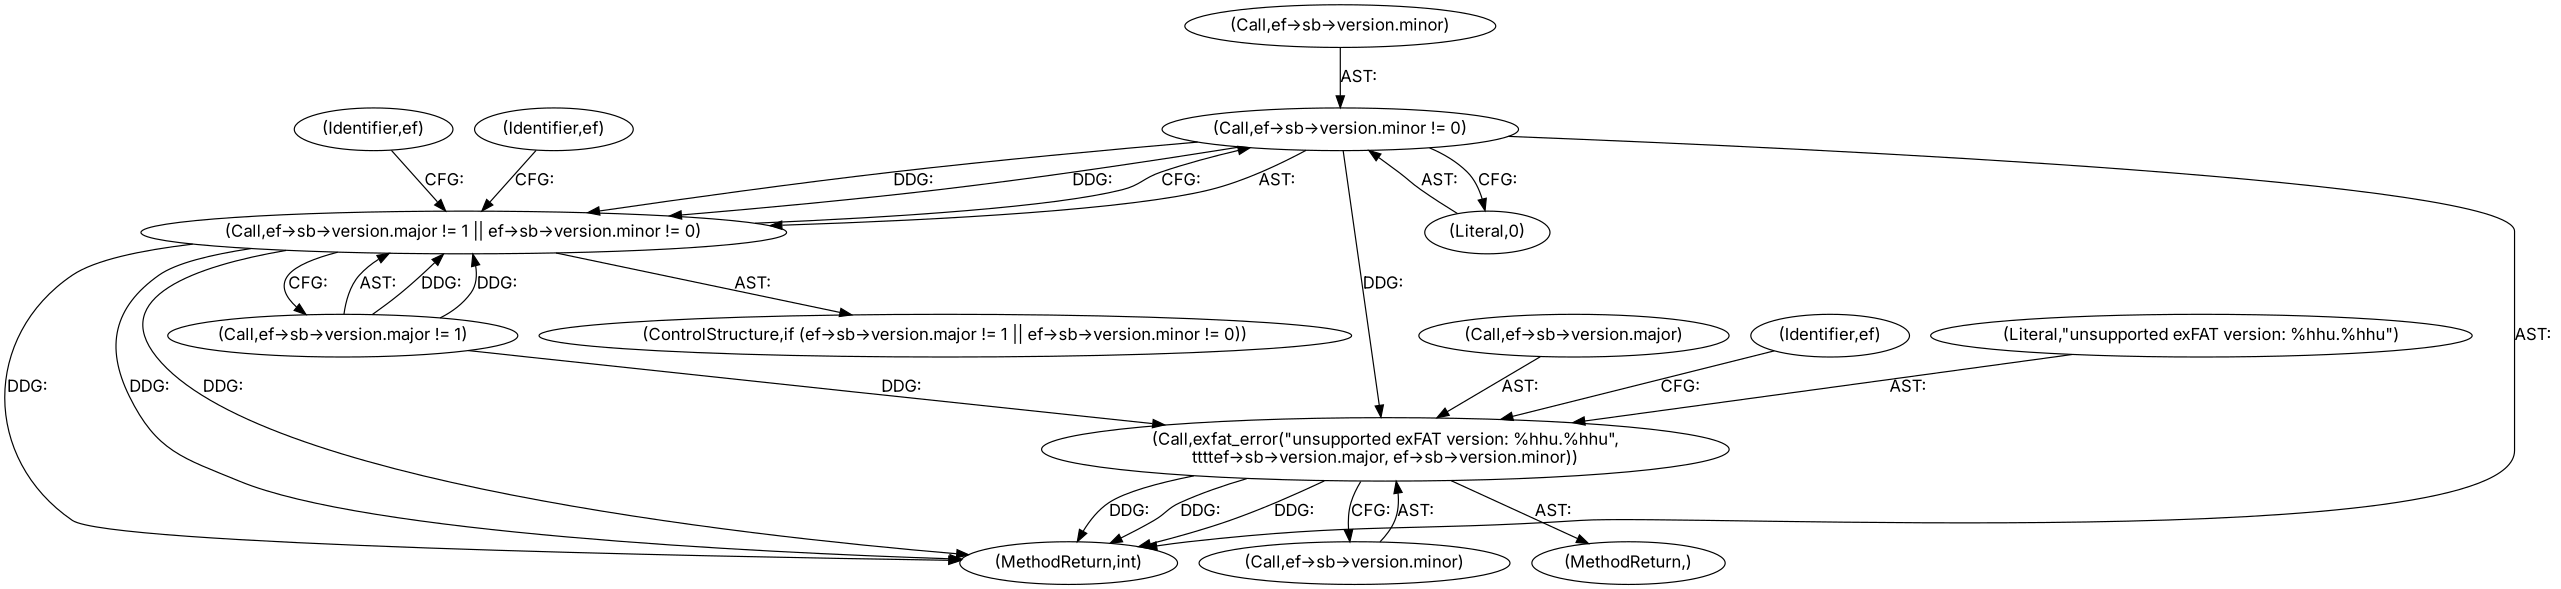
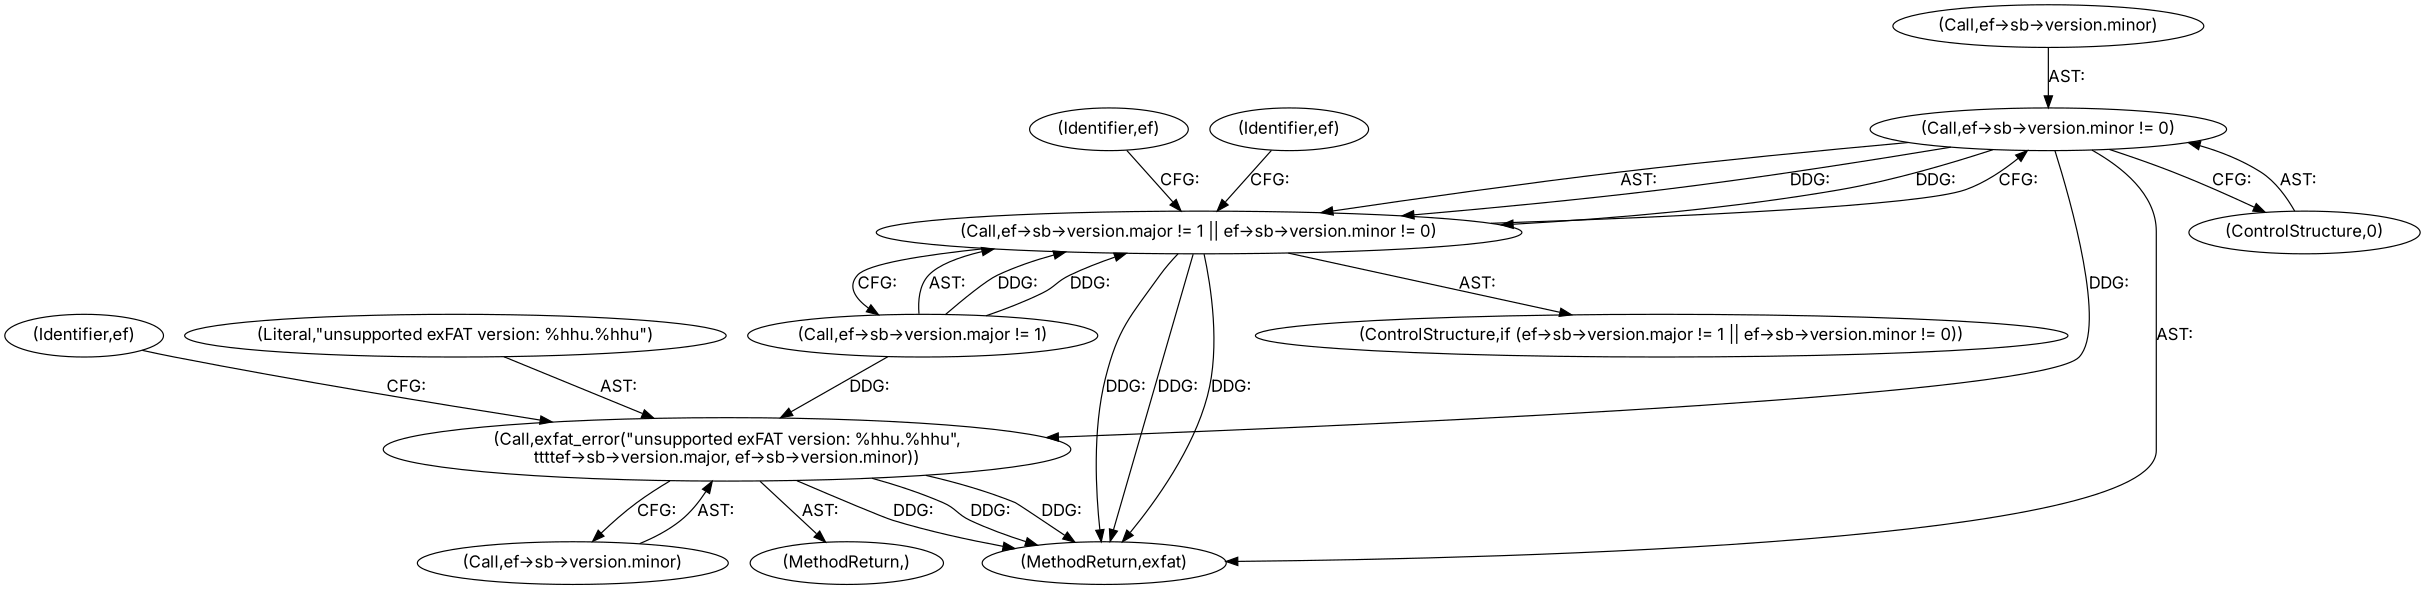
node "(Literal,0)": label "(Literal,0)" -> "(ControlStructure,0)"
node "(Call,ef->sb->version.major)": removed
node "(MethodReturn,int)": label "(MethodReturn,int)" -> "(MethodReturn,exfat)"
